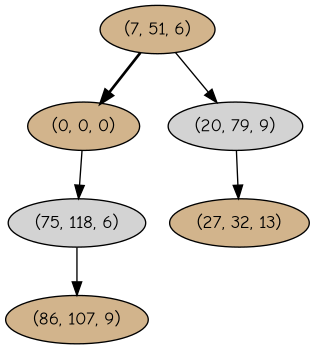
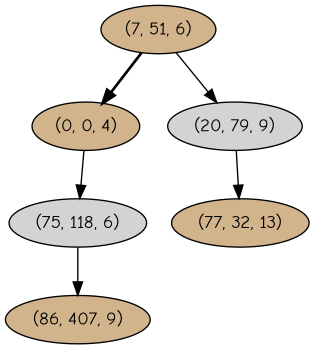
node "(0, 0, 0)": label "(0, 0, 0)" -> "(0, 0, 4)"
node "(27, 32, 13)": label "(27, 32, 13)" -> "(77, 32, 13)"
node "(86, 107, 9)": label "(86, 107, 9)" -> "(86, 407, 9)"
